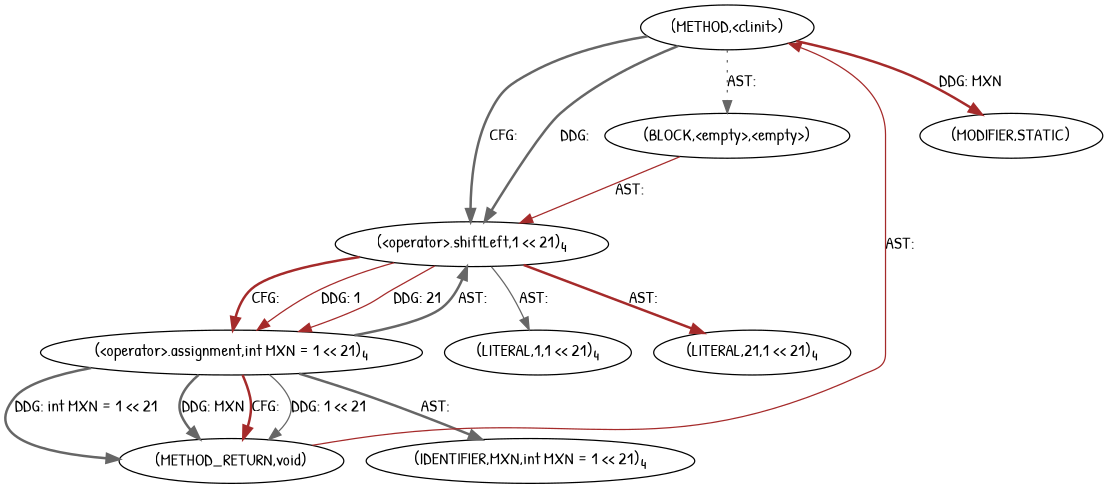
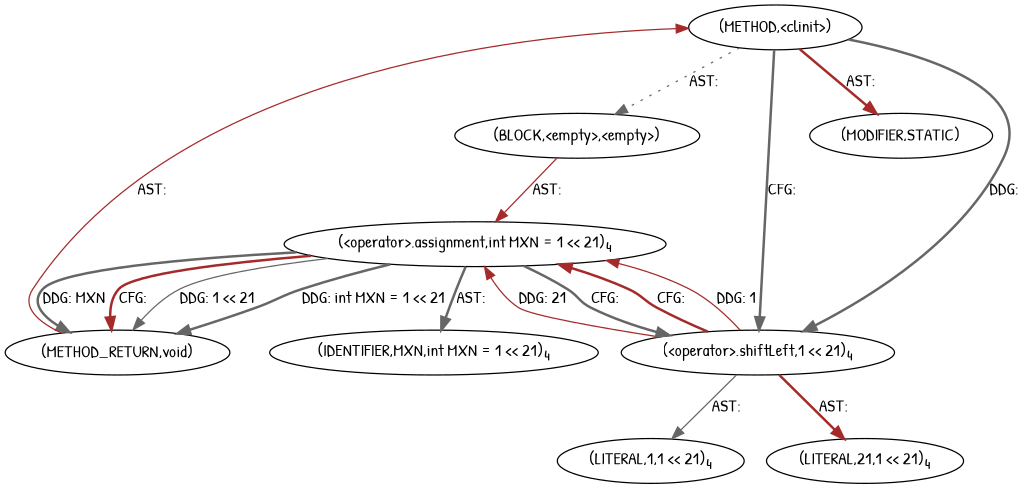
edge "(METHOD,<clinit>)" -> "(MODIFIER,STATIC)": label "DDG: MXN" -> "AST: "
edge "(BLOCK,<empty>,<empty>)" -> "(<operator>.shiftLeft,1 << 21)": now "(BLOCK,<empty>,<empty>)" -> "(<operator>.assignment,int MXN = 1 << 21)"
edge "(<operator>.assignment,int MXN = 1 << 21)" -> "(<operator>.shiftLeft,1 << 21)": label "AST: " -> "CFG: "
